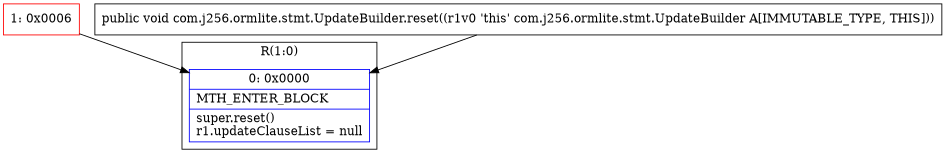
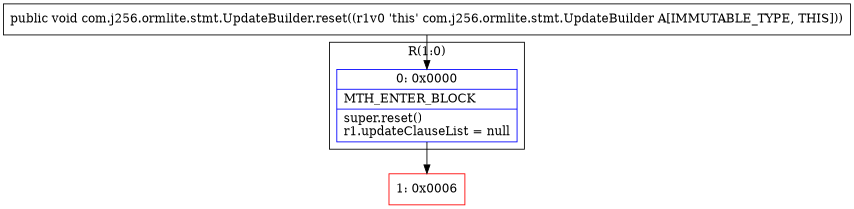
edge "1: 0x0006" -> "0: 0x0000": reversed
